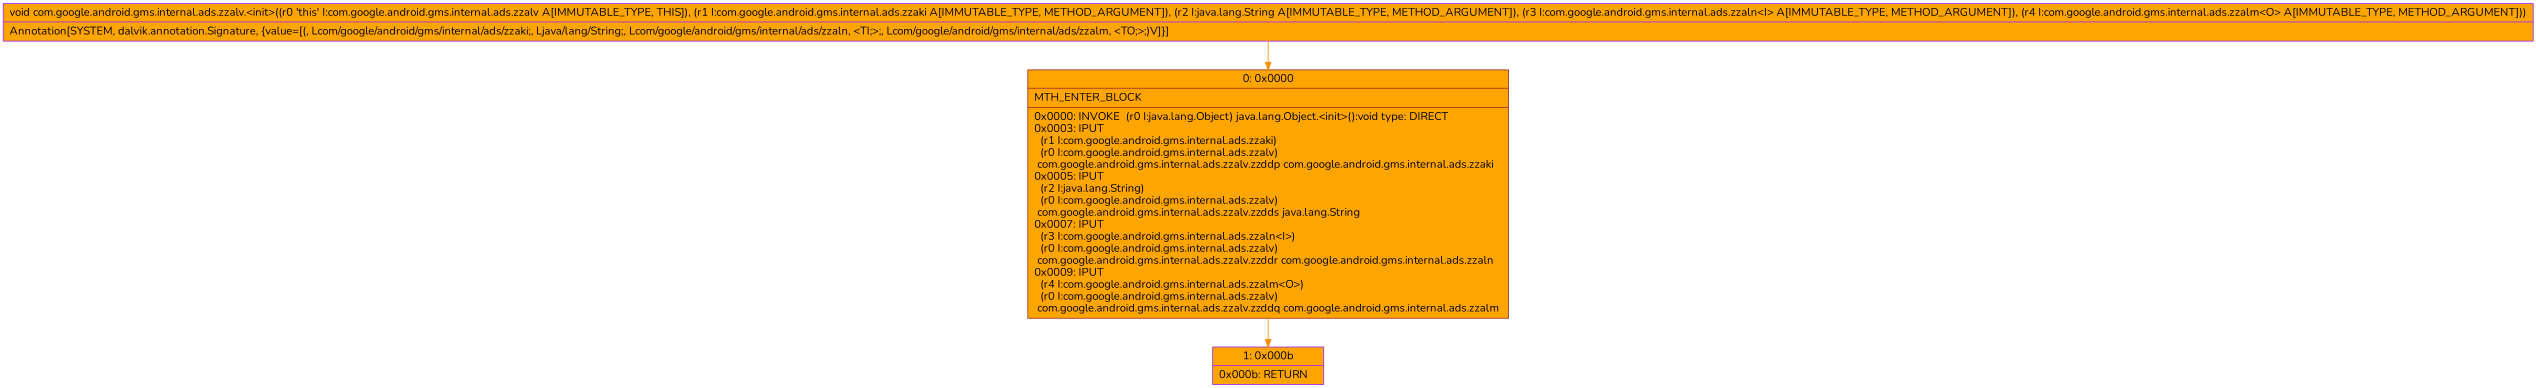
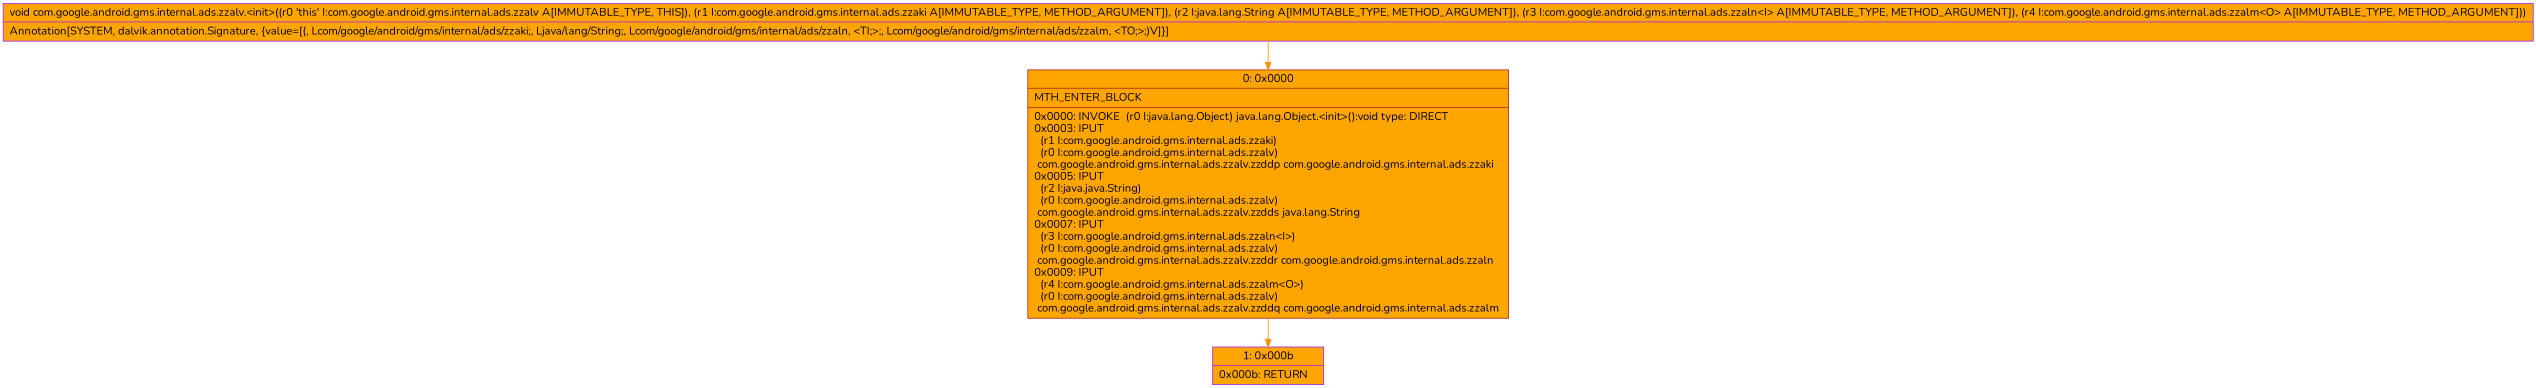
node "0: 0x0000": text "(r2 I:java.lang.String)" -> "(r2 I:java.java.String)"
